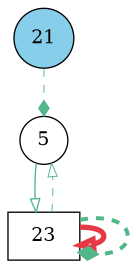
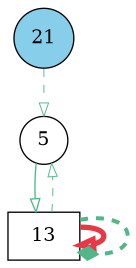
edge "21" -> "5": arrowhead diamond -> onormal
node "23": label "23" -> "13"
